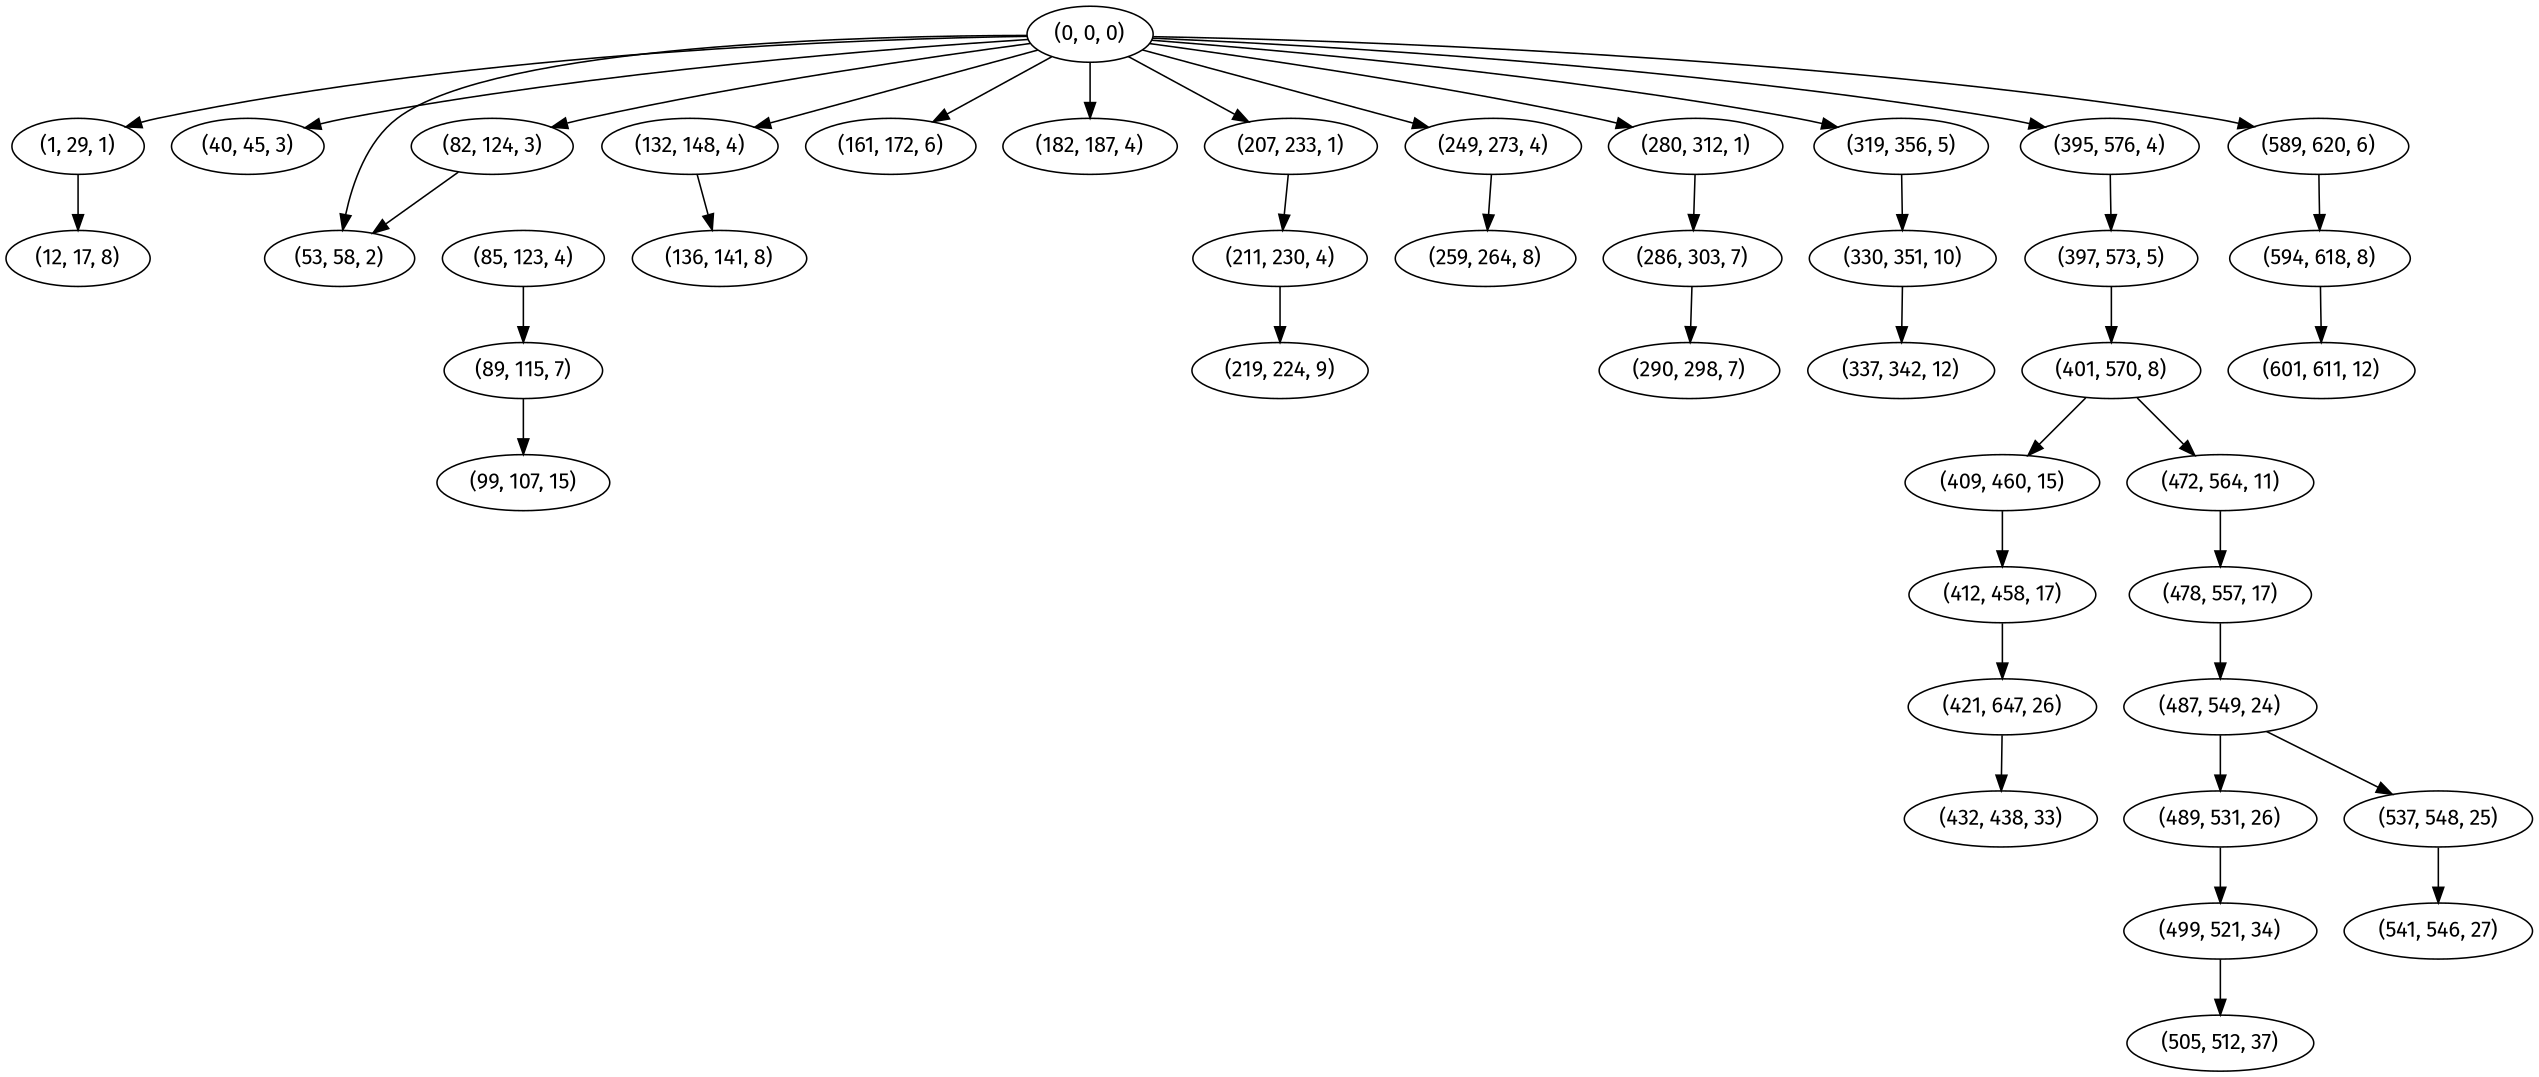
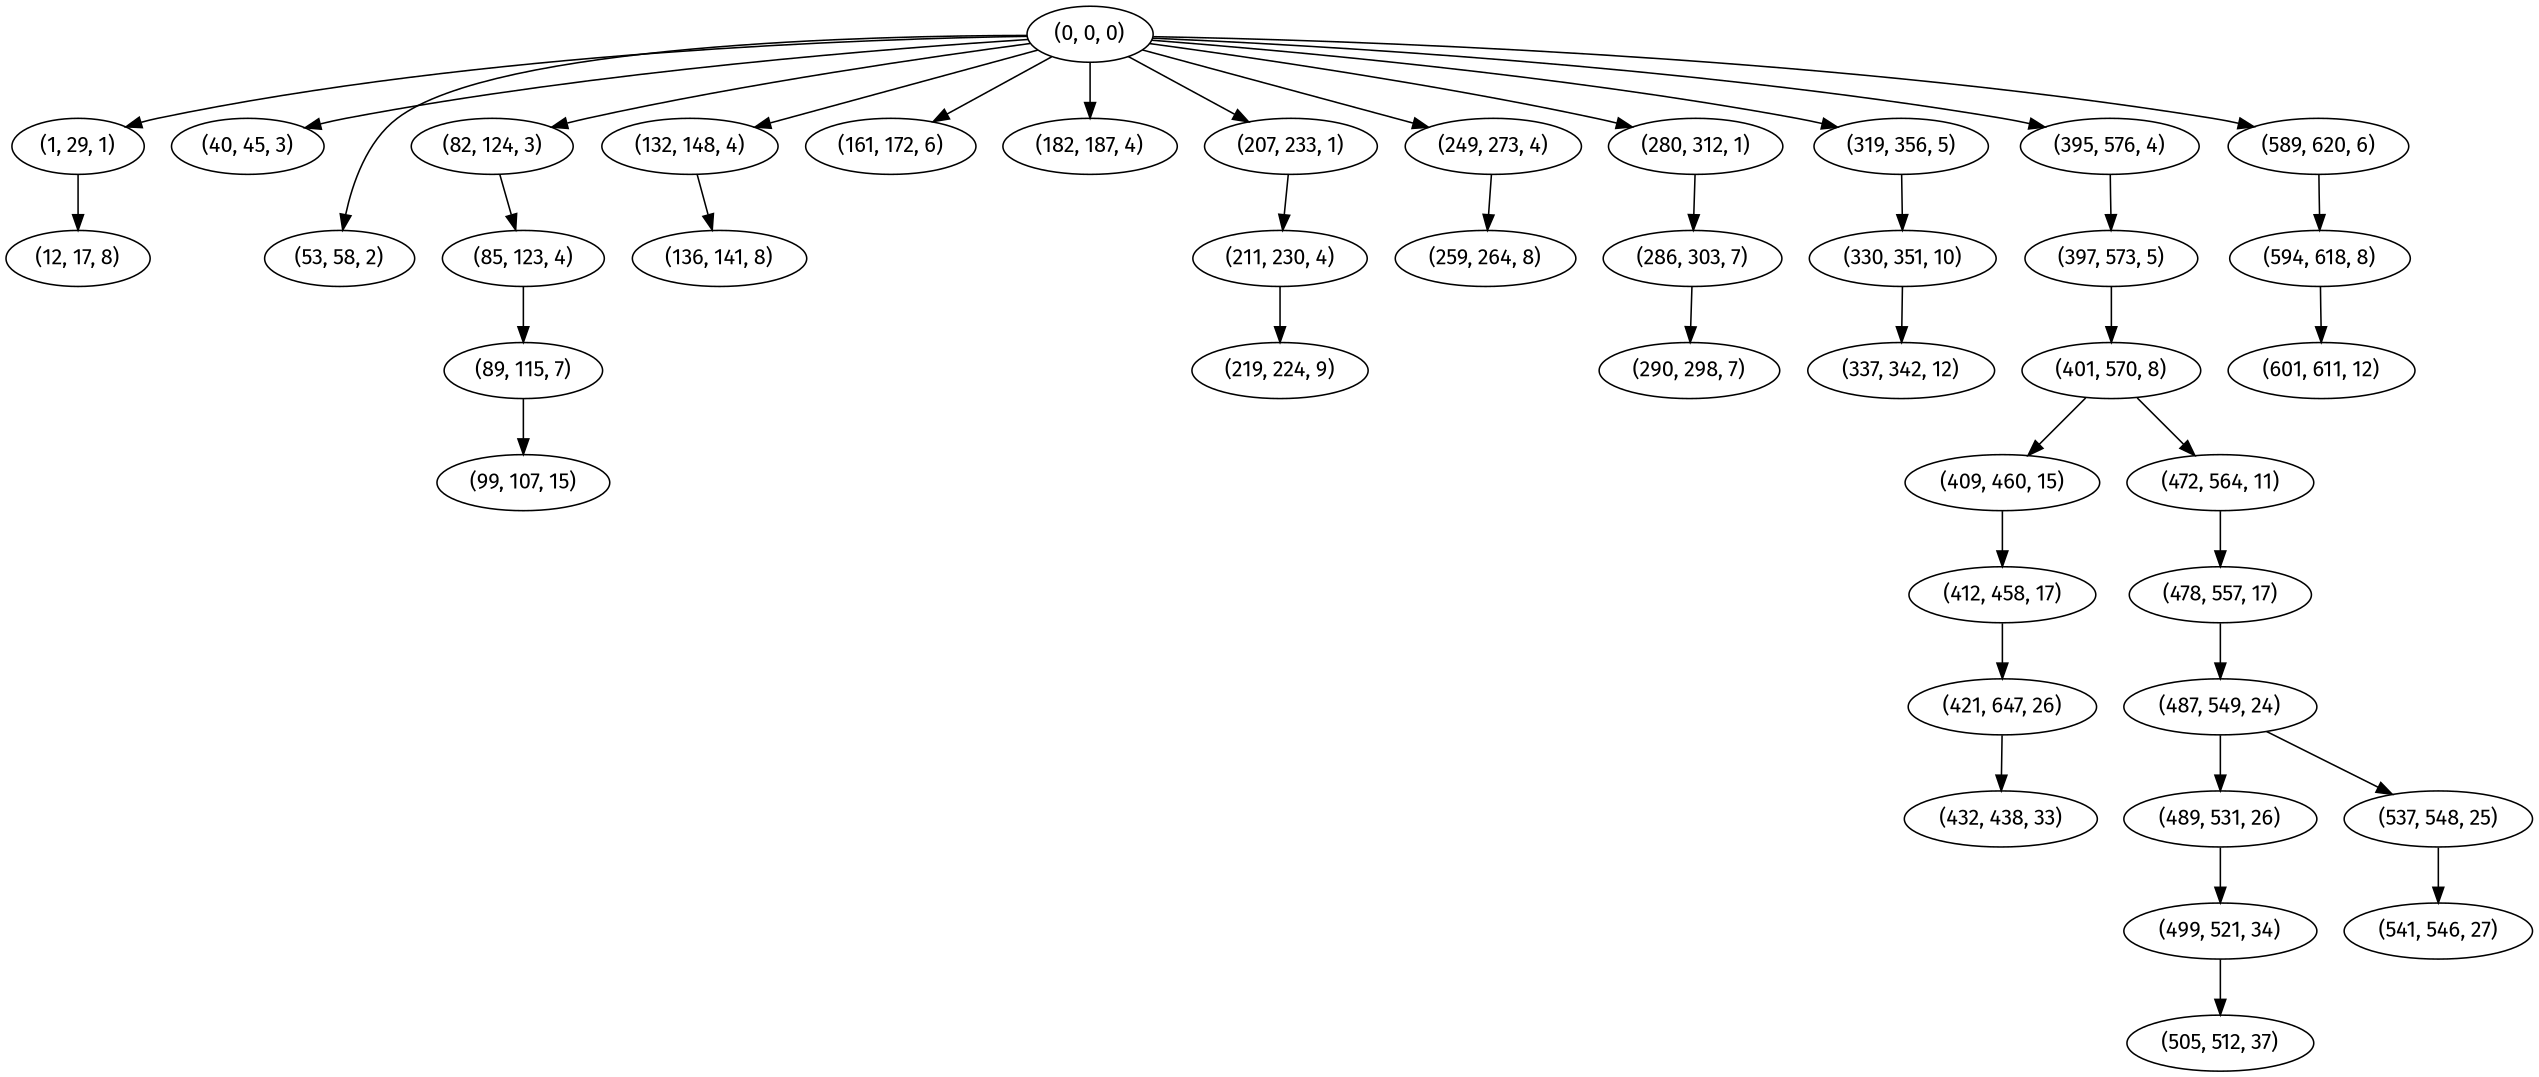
edge "(82, 124, 3)" -> "(53, 58, 2)": now "(82, 124, 3)" -> "(85, 123, 4)"
